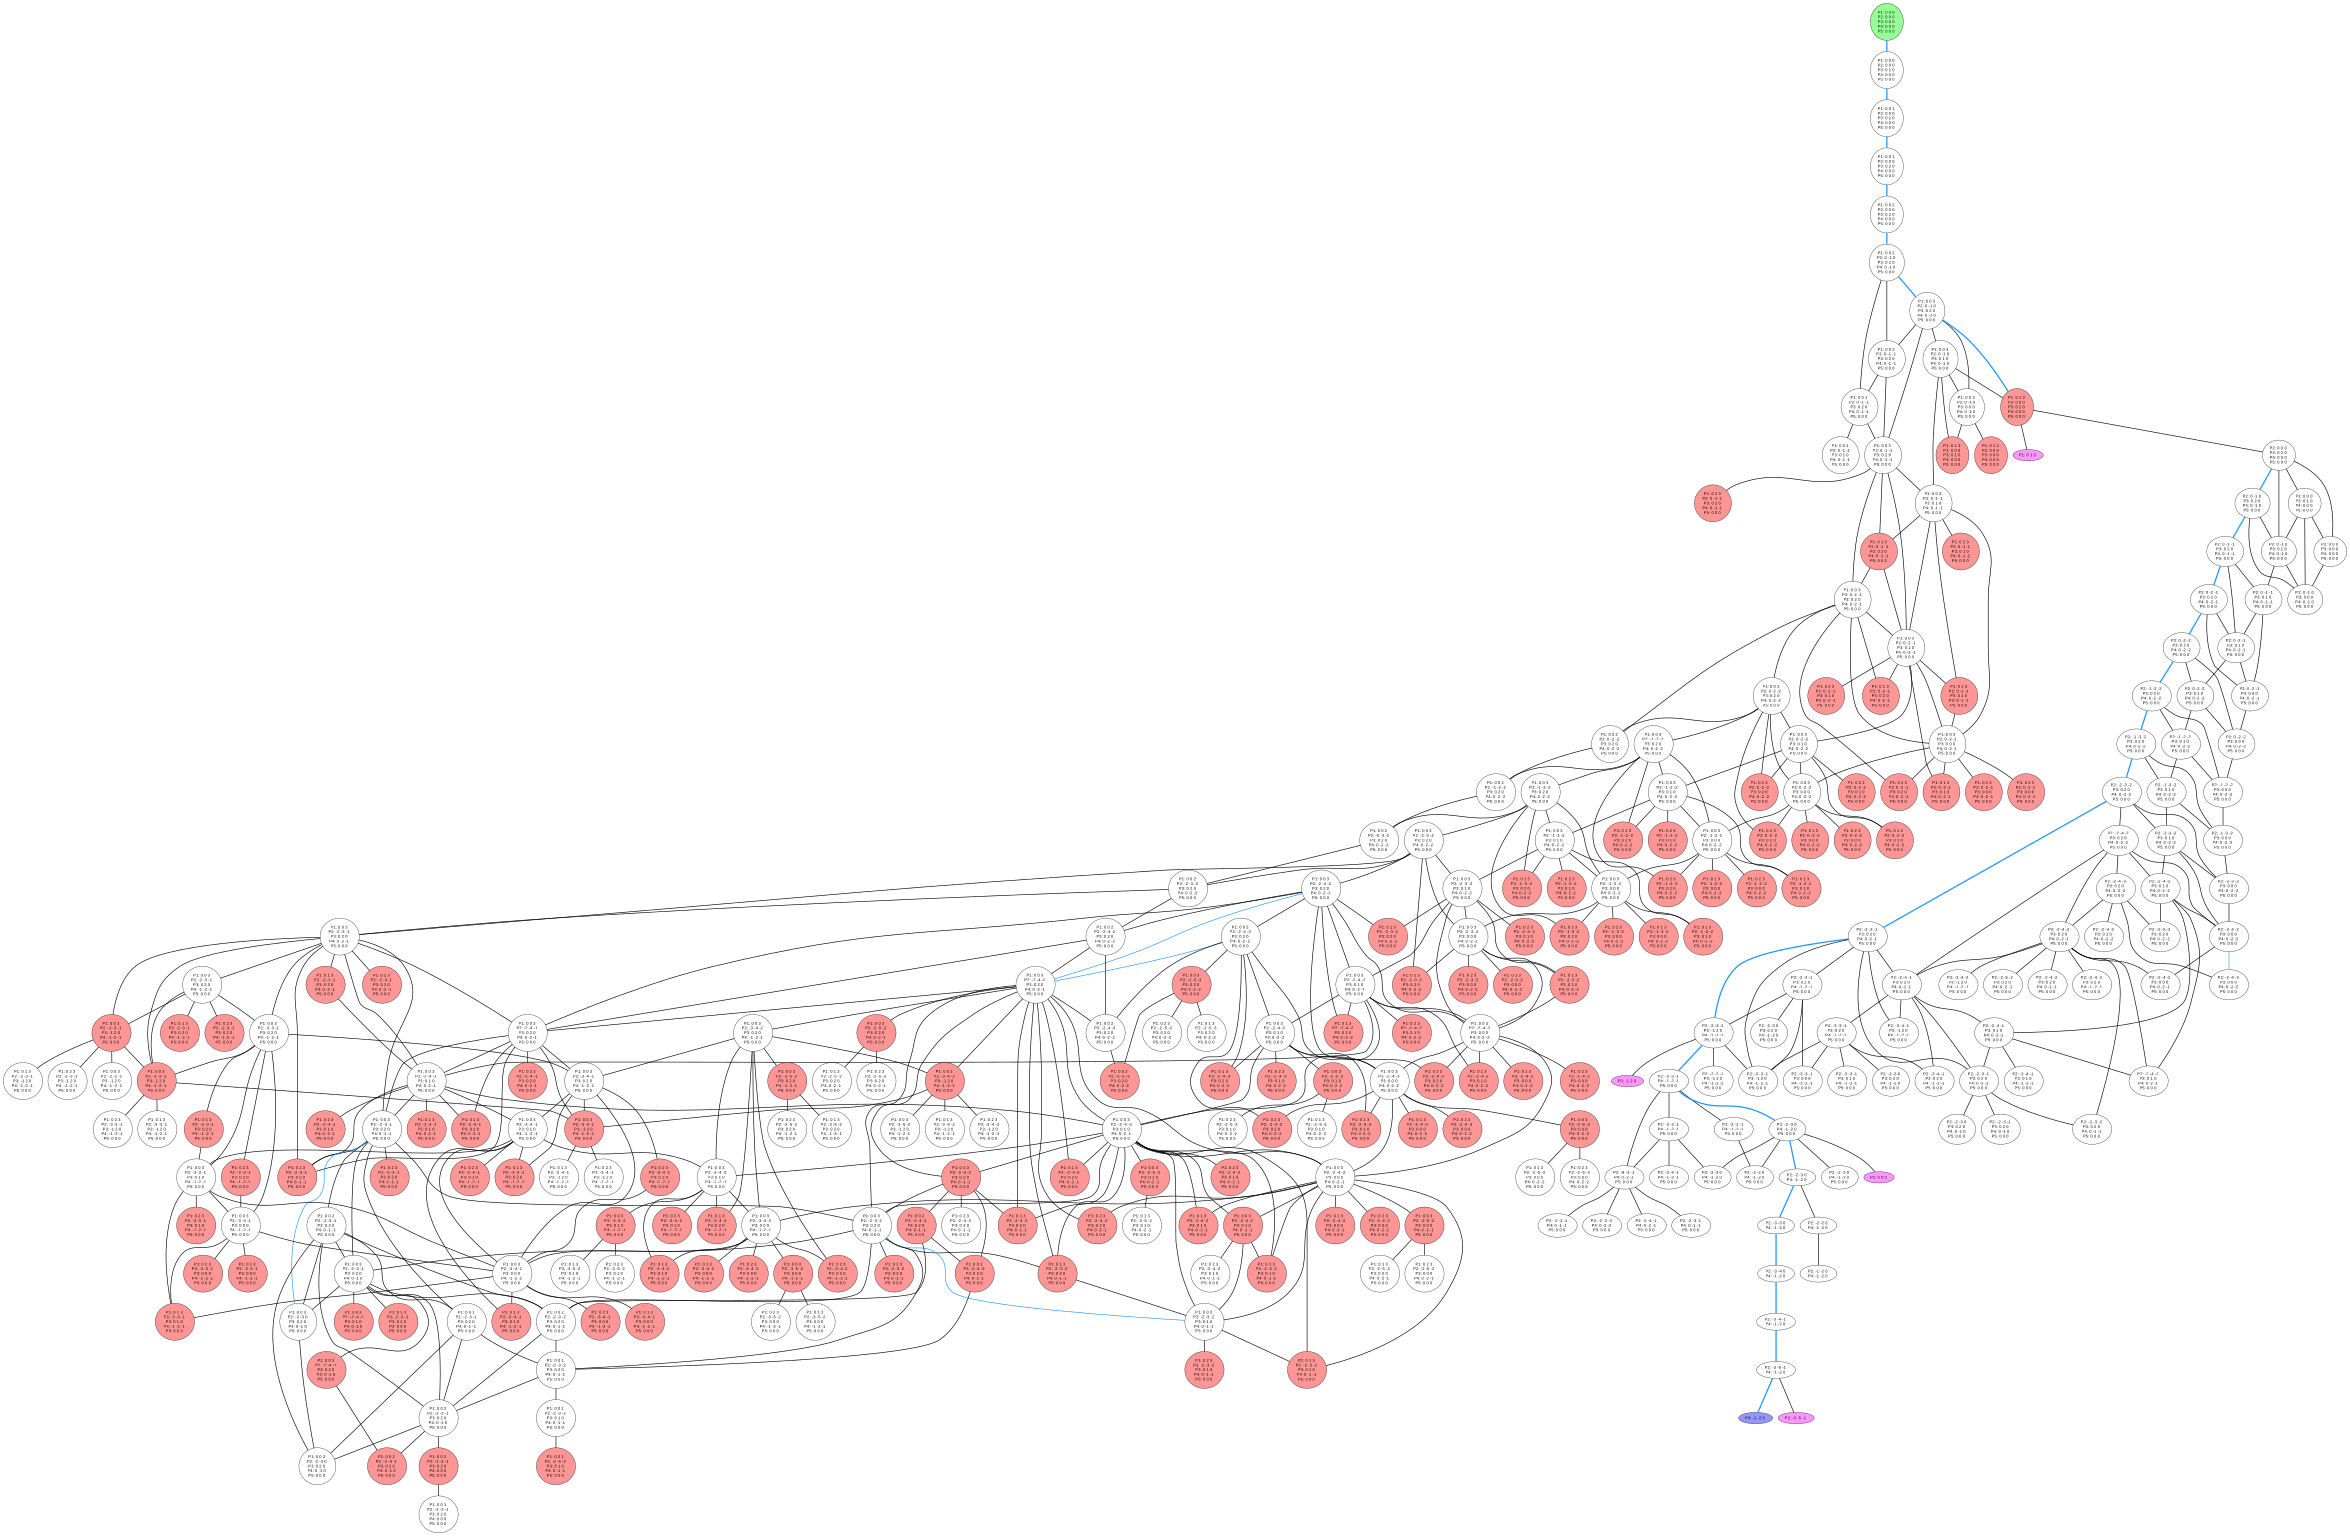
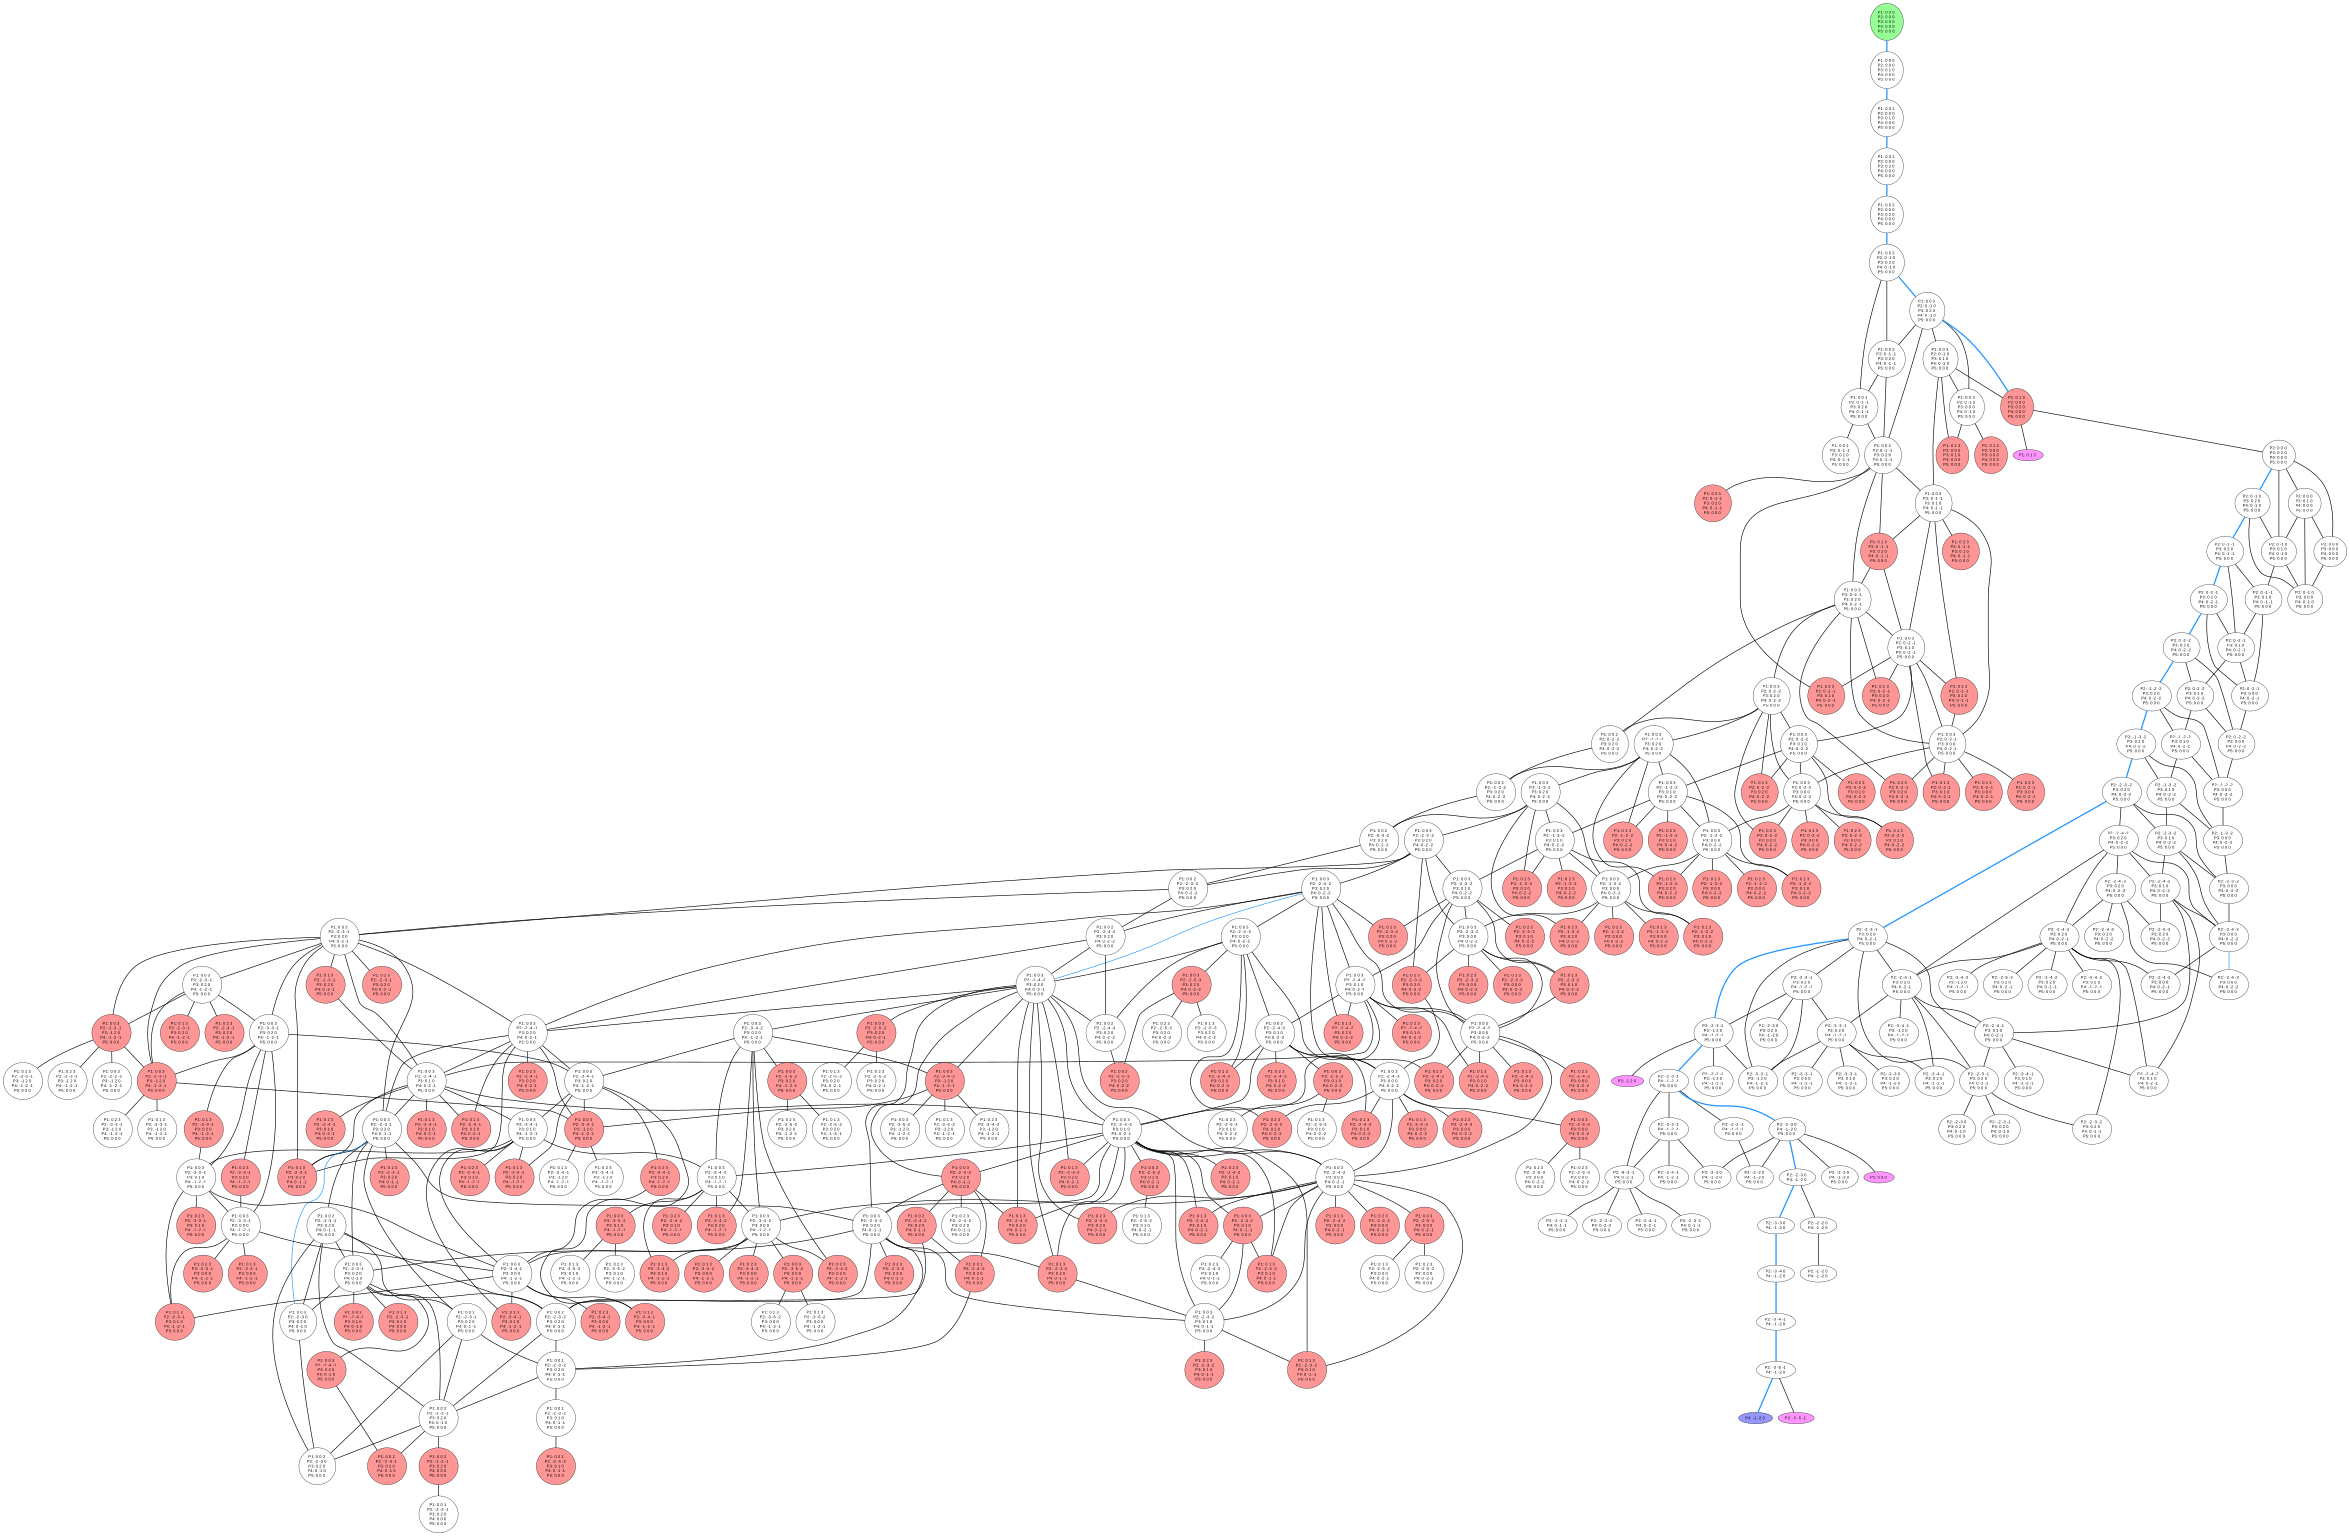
edge "P1: 0 0 3 P2: 0 -1 -1 P3: 0 2 9 P4: 0 -1 -1 P5: 0 0 0" -- "P1: 0 0 3 P2: 0 -2 -1 P3: 0 1 0 P4: 0 -2 -1 P5: 0 0 0": now "P1: 0 0 3 P2: 0 -1 -1 P3: 0 2 9 P4: 0 -1 -1 P5: 0 0 0" -- "P1: 0 2 3 P2: 0 -2 -1 P3: 0 1 0 P4: 0 -2 -1 P5: 0 0 0"
node "P1: 0 2 3 P2: -1 -2 -2 P3: 0 1 0 P4: 0 -2 -2 P5: 0 0 0": label "P1: 0 2 3 P2: -1 -2 -2 P3: 0 1 0 P4: 0 -2 -2 P5: 0 0 0" -> "P1: 0 2 3 P2: -1 -2 -2 P3: 0 1 0 P4: 0 -4 -2 P5: 0 0 0"
edge "P1: 0 0 3 P2: -2 -4 -3 P3: 0 2 0 P4: 0 -2 -2 P5: 0 0 0" -- "P1: 0 0 3 P2: -2 -4 -2 P3: 0 2 0 P4: 0 -2 -1 P5: 0 0 0": color #1e96ff -> black
edge "P2: -2 -3 -1 P3: 0 2 0 P4: 0 -2 -1 P5: 0 0 0" -- "P2: -3 -4 -1 P3: -1 2 0 P4: -1 -2 -1 P5: 0 0 0": now "P2: -2 -3 -1 P3: 0 2 0 P4: 0 -2 -1 P5: 0 0 0" -- "P2: -2 -4 -1 P3: 0 1 0 P4: 0 -2 -1 P5: 0 0 0"
edge "P2: -2 -3 -1 P3: 0 2 0 P4: -1 -2 -1 P5: 0 0 0" -- "P2: -3 -3 -1 P3: 0 0 0 P4: -1 -2 -1 P5: 0 0 0": now "P2: -2 -3 -1 P3: 0 2 0 P4: -1 -2 -1 P5: 0 0 0" -- "P2: -3 -3 -1 P3: 0 2 0 P4: -1 -2 -1 P5: 0 0 0"
edge "P1: 0 0 3 P2: -2 -4 -2 P3: 0 0 0 P4: 0 -2 -2 P5: 0 0 0" -- "P1: 0 0 3 P2: -2 -4 -3 P3: 0 0 0 P4: 0 -2 -2 P5: 0 0 0": now "P1: 0 2 3 P2: -2 -3 -2 P3: 0 2 0 P4: 0 -2 -2 P5: 0 0 0" -- "P1: 0 0 3 P2: -2 -4 -3 P3: 0 0 0 P4: 0 -2 -2 P5: 0 0 0"
edge "P1: 0 0 3 P2: -3 -4 -1 P3: 0 2 0 P4: -1 -2 -1 P5: 0 0 0" -- "P1: 0 0 3 P2: -3 -4 -1 P3: 0 0 0 P4: -1 -2 -1 P5: 0 0 0": now "P1: 0 0 3 P2: -3 -4 -1 P3: 0 2 0 P4: -1 -2 -1 P5: 0 0 0" -- "P1: 0 1 3 P2: -3 -4 -1 P3: 0 0 0 P4: -1 -2 -1 P5: 0 0 0"
edge "P1: 0 0 3 P2: -2 -3 -2 P3: 0 2 0 P4: 0 -1 -1 P5: 0 0 0" -- "P1: 0 0 3 P2: -2 -3 -2 P3: 0 1 0 P4: 0 -1 -1 P5: 0 0 0": color #1e96ff -> black
